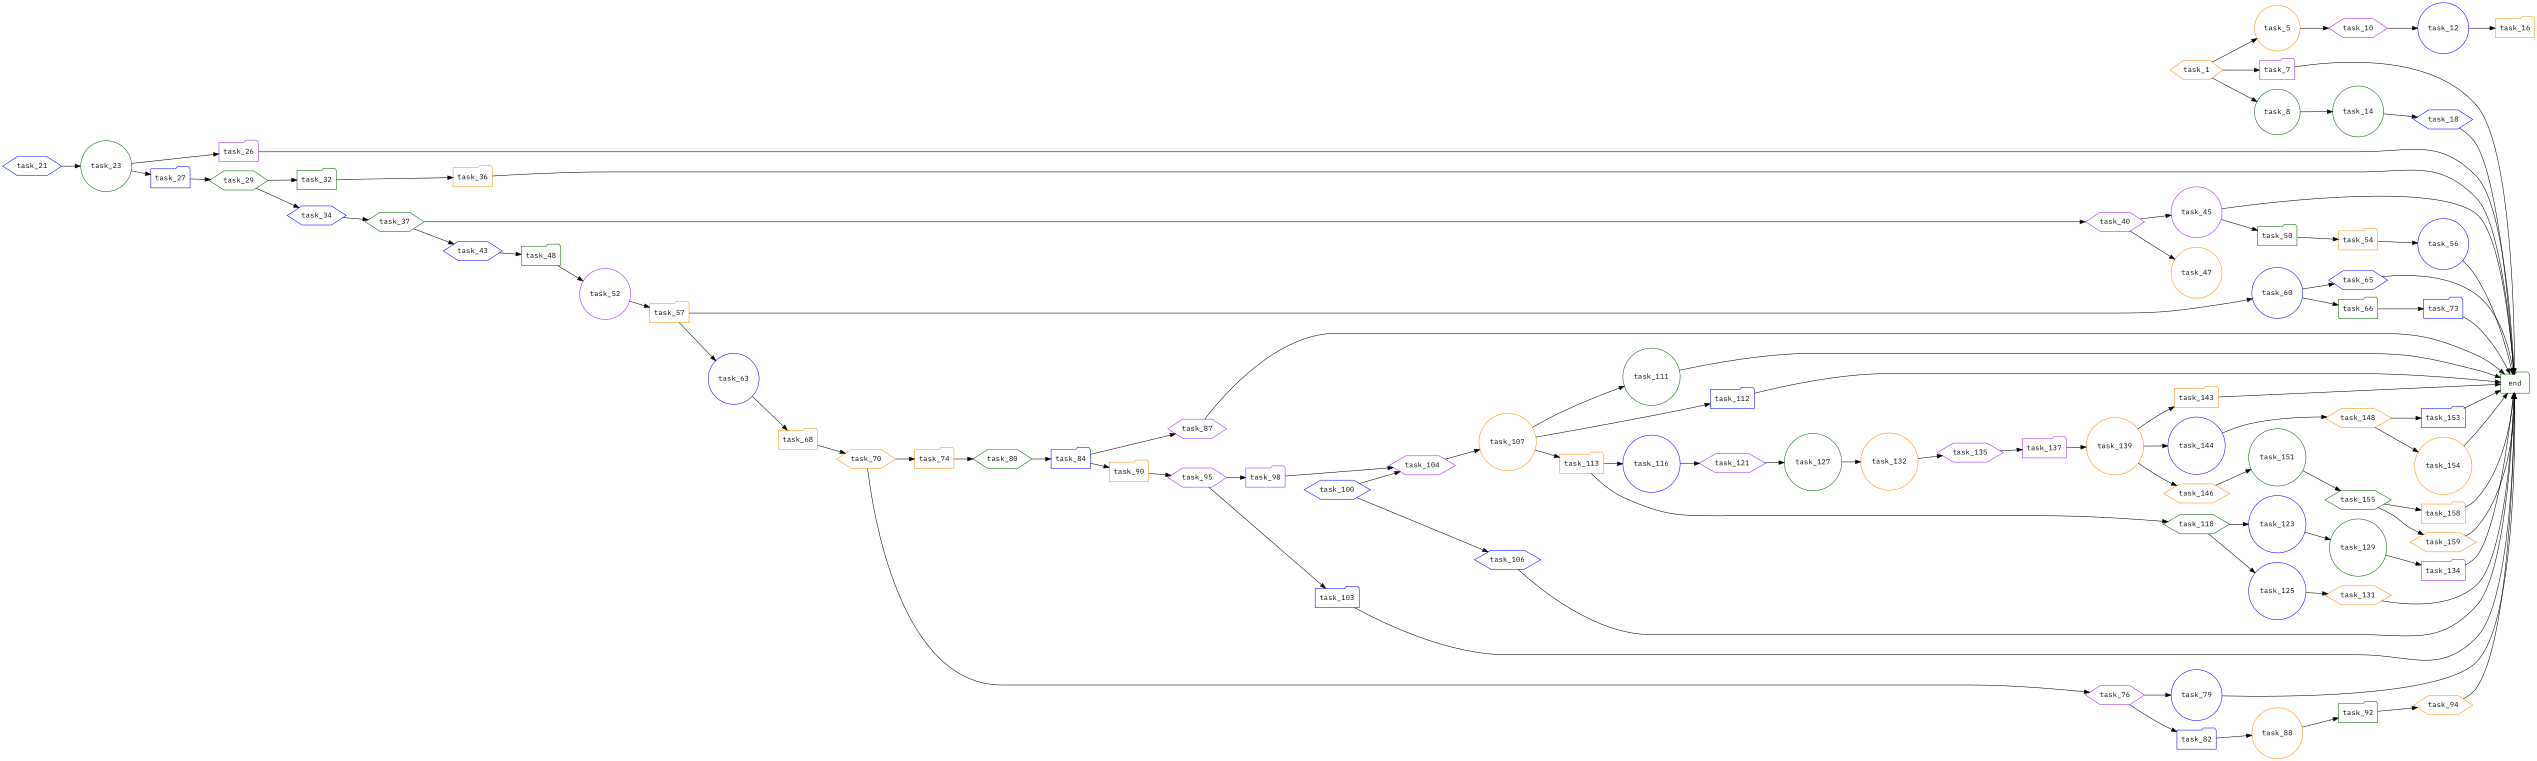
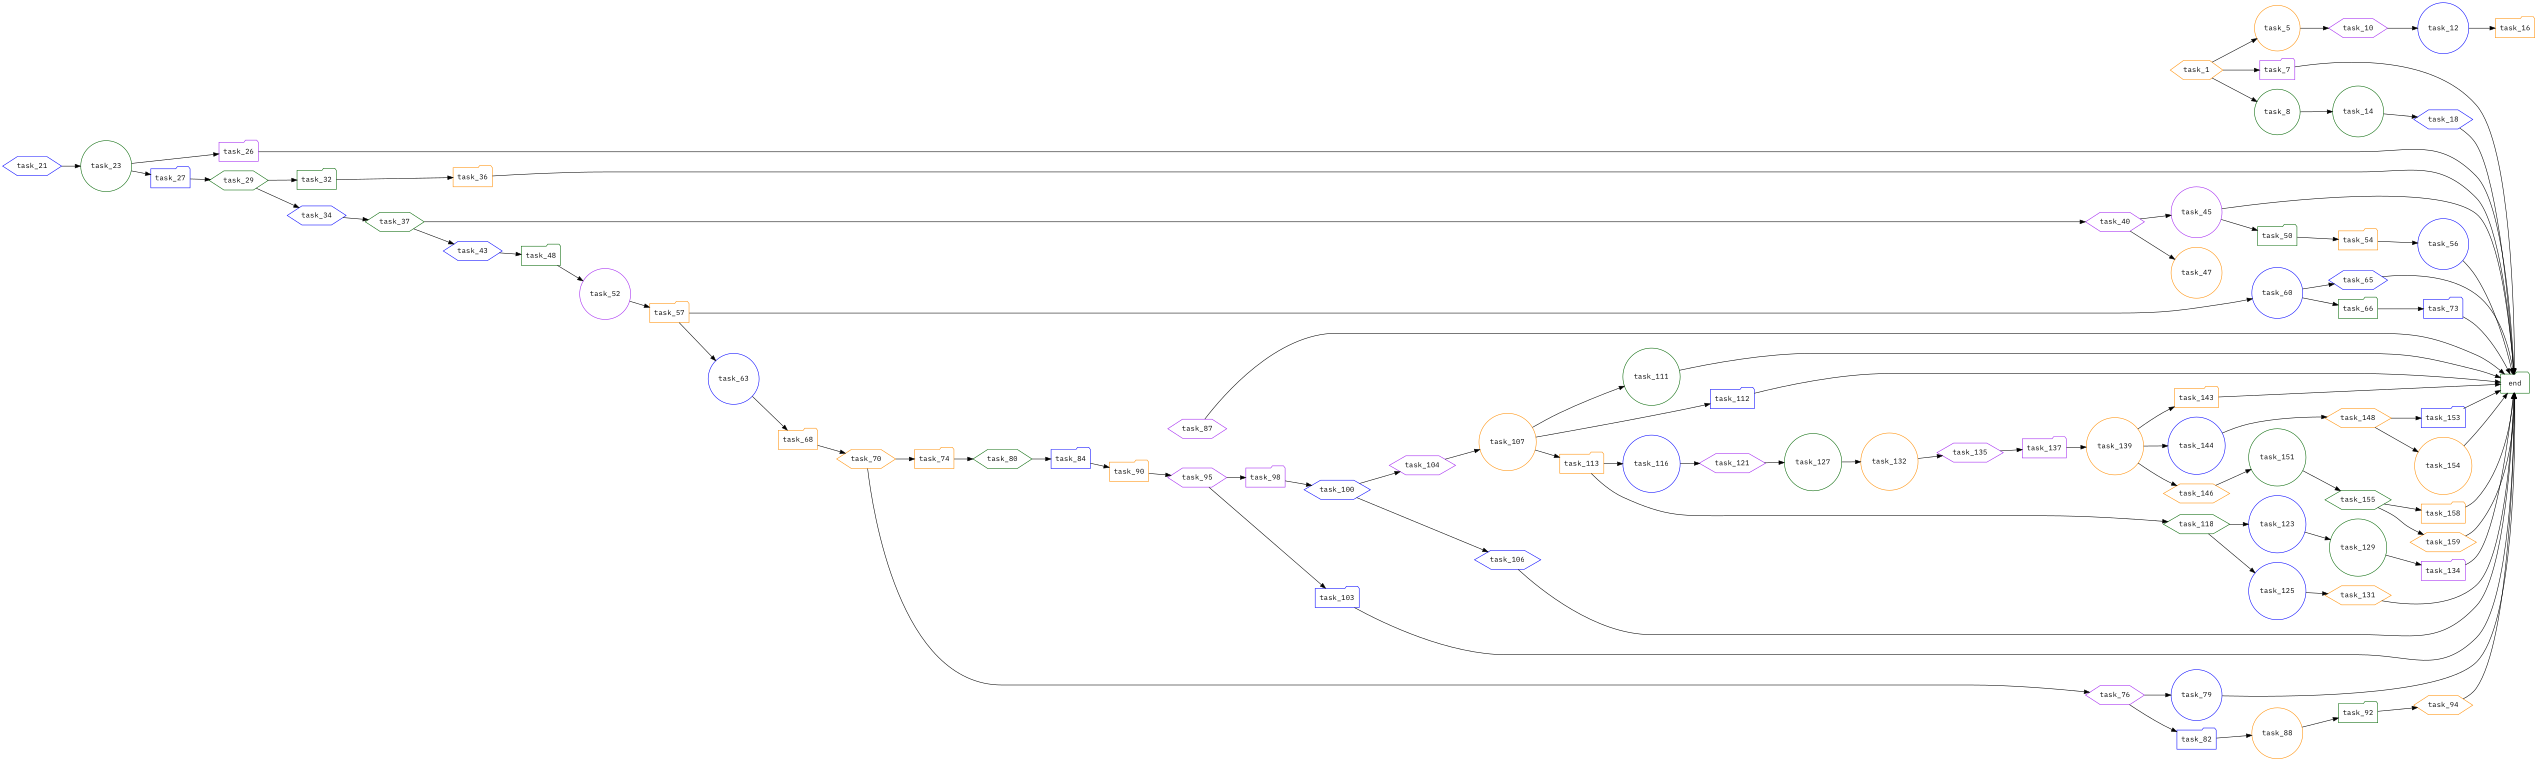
edge "task_84" -> "task_87": removed
edge "task_98" -> "task_104": now "task_98" -> "task_100"
